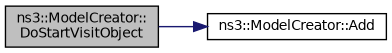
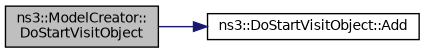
node "ns3::ModelCreator::Add": label "ns3::ModelCreator::Add" -> "ns3::DoStartVisitObject::Add"
